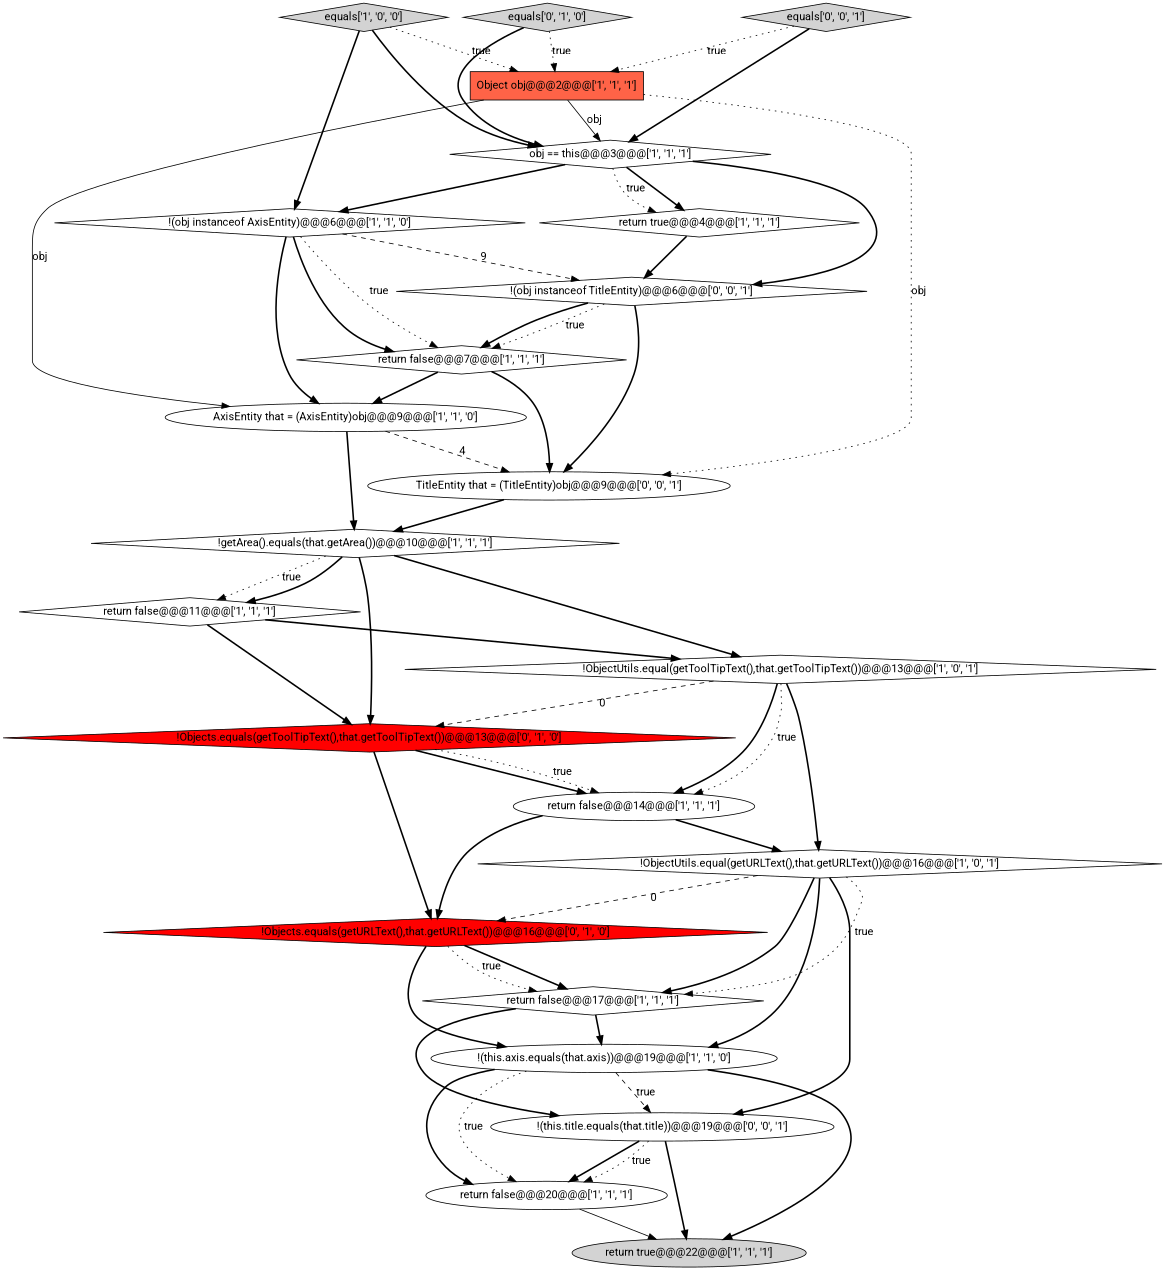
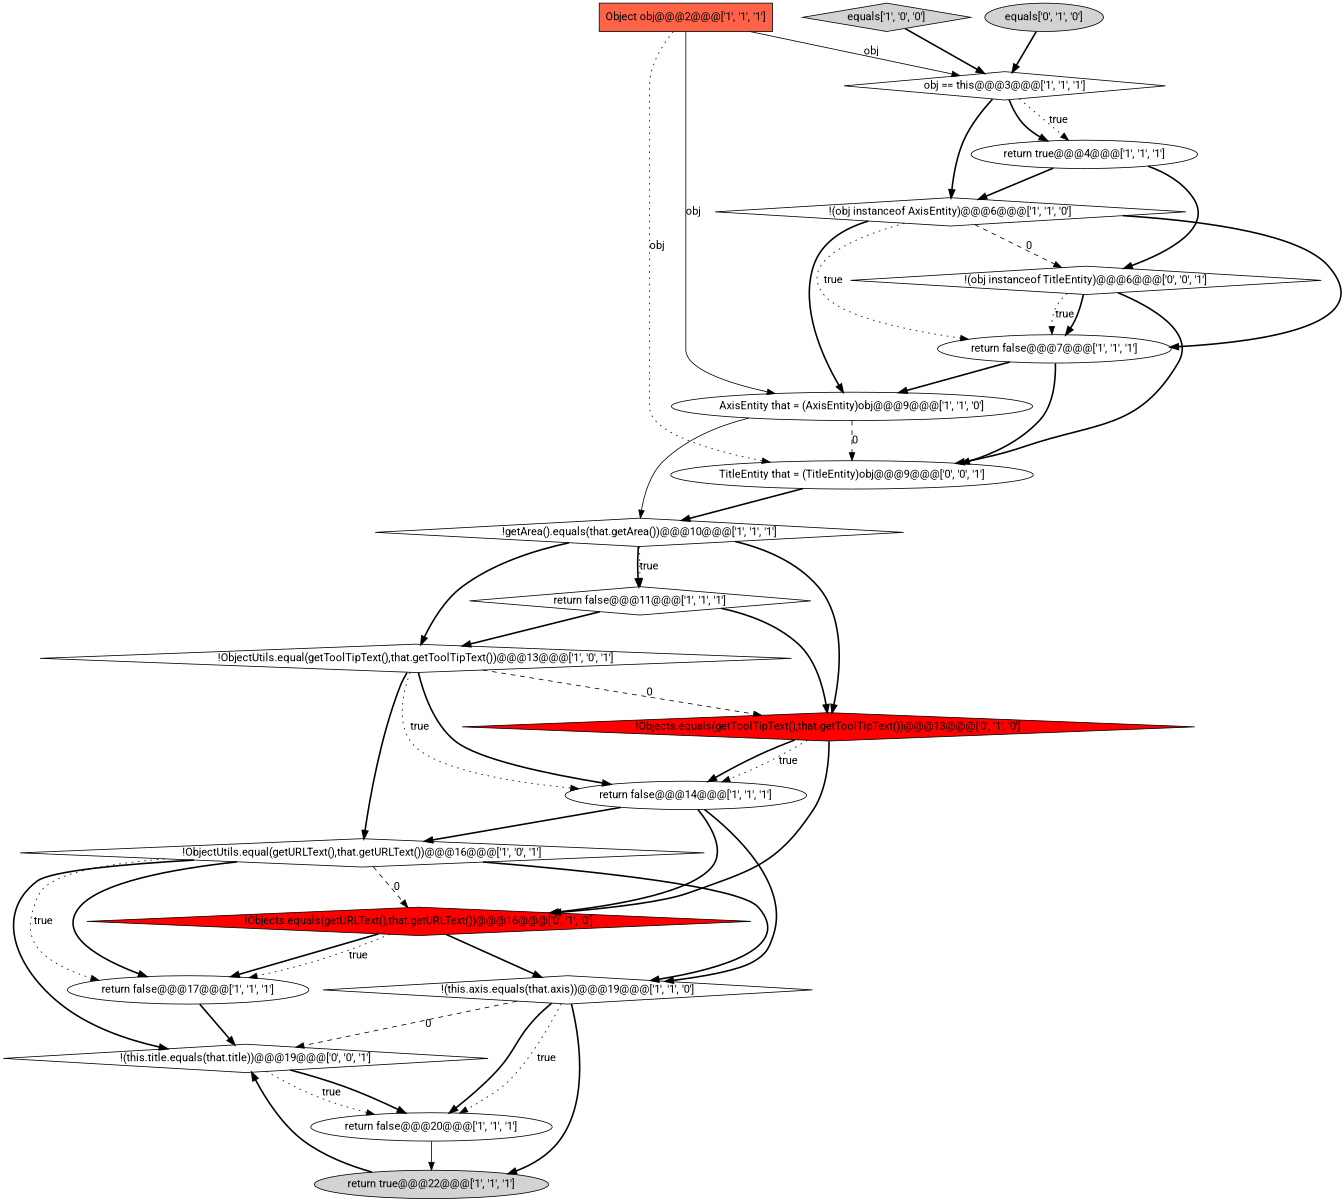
node "equals['0', '1', '0']": shape diamond -> ellipse
node "equals['0', '0', '1']": removed
edge "equals['0', '1', '0']" -> "Object obj@@@2@@@['1', '1', '1']": removed, label "true"
edge "equals['1', '0', '0']" -> "Object obj@@@2@@@['1', '1', '1']": removed, label "true"
edge "equals['1', '0', '0']" -> "!(obj instanceof AxisEntity)@@@6@@@['1', '1', '0']": now "return true@@@4@@@['1', '1', '1']" -> "!(obj instanceof AxisEntity)@@@6@@@['1', '1', '0']"
edge "obj == this@@@3@@@['1', '1', '1']" -> "!(obj instanceof TitleEntity)@@@6@@@['0', '0', '1']": removed
node "return true@@@4@@@['1', '1', '1']": shape diamond -> ellipse
edge "!(obj instanceof AxisEntity)@@@6@@@['1', '1', '0']" -> "!(obj instanceof TitleEntity)@@@6@@@['0', '0', '1']": label "9" -> "0"
node "return false@@@7@@@['1', '1', '1']": shape diamond -> ellipse
edge "AxisEntity that = (AxisEntity)obj@@@9@@@['1', '1', '0']" -> "TitleEntity that = (TitleEntity)obj@@@9@@@['0', '0', '1']": label "4" -> "0"
edge "AxisEntity that = (AxisEntity)obj@@@9@@@['1', '1', '0']" -> "!getArea().equals(that.getArea())@@@10@@@['1', '1', '1']": style bold -> solid
node "return false@@@17@@@['1', '1', '1']": shape diamond -> ellipse
edge "return false@@@17@@@['1', '1', '1']" -> "!(this.axis.equals(that.axis))@@@19@@@['1', '1', '0']": now "return false@@@14@@@['1', '1', '1']" -> "!(this.axis.equals(that.axis))@@@19@@@['1', '1', '0']"
node "!(this.axis.equals(that.axis))@@@19@@@['1', '1', '0']": shape ellipse -> diamond
edge "!(this.axis.equals(that.axis))@@@19@@@['1', '1', '0']" -> "!(this.title.equals(that.title))@@@19@@@['0', '0', '1']": label "true" -> "0"
node "!(this.title.equals(that.title))@@@19@@@['0', '0', '1']": shape ellipse -> diamond
edge "!(this.title.equals(that.title))@@@19@@@['0', '0', '1']" -> "return true@@@22@@@['1', '1', '1']": reversed
